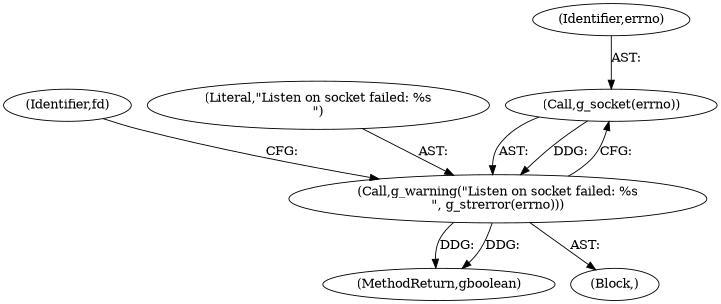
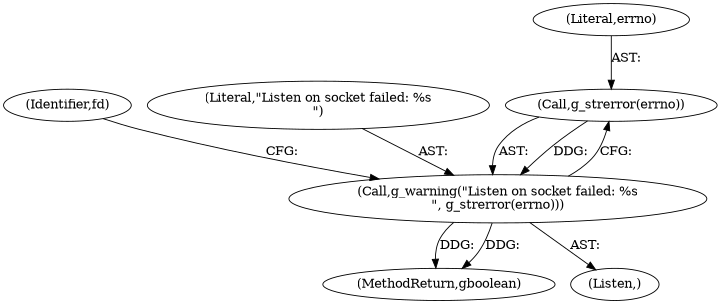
node "(Identifier,errno)": label "(Identifier,errno)" -> "(Literal,errno)"
node "(Call,g_socket(errno))": label "(Call,g_socket(errno))" -> "(Call,g_strerror(errno))"
node "(Block,)": label "(Block,)" -> "(Listen,)"
